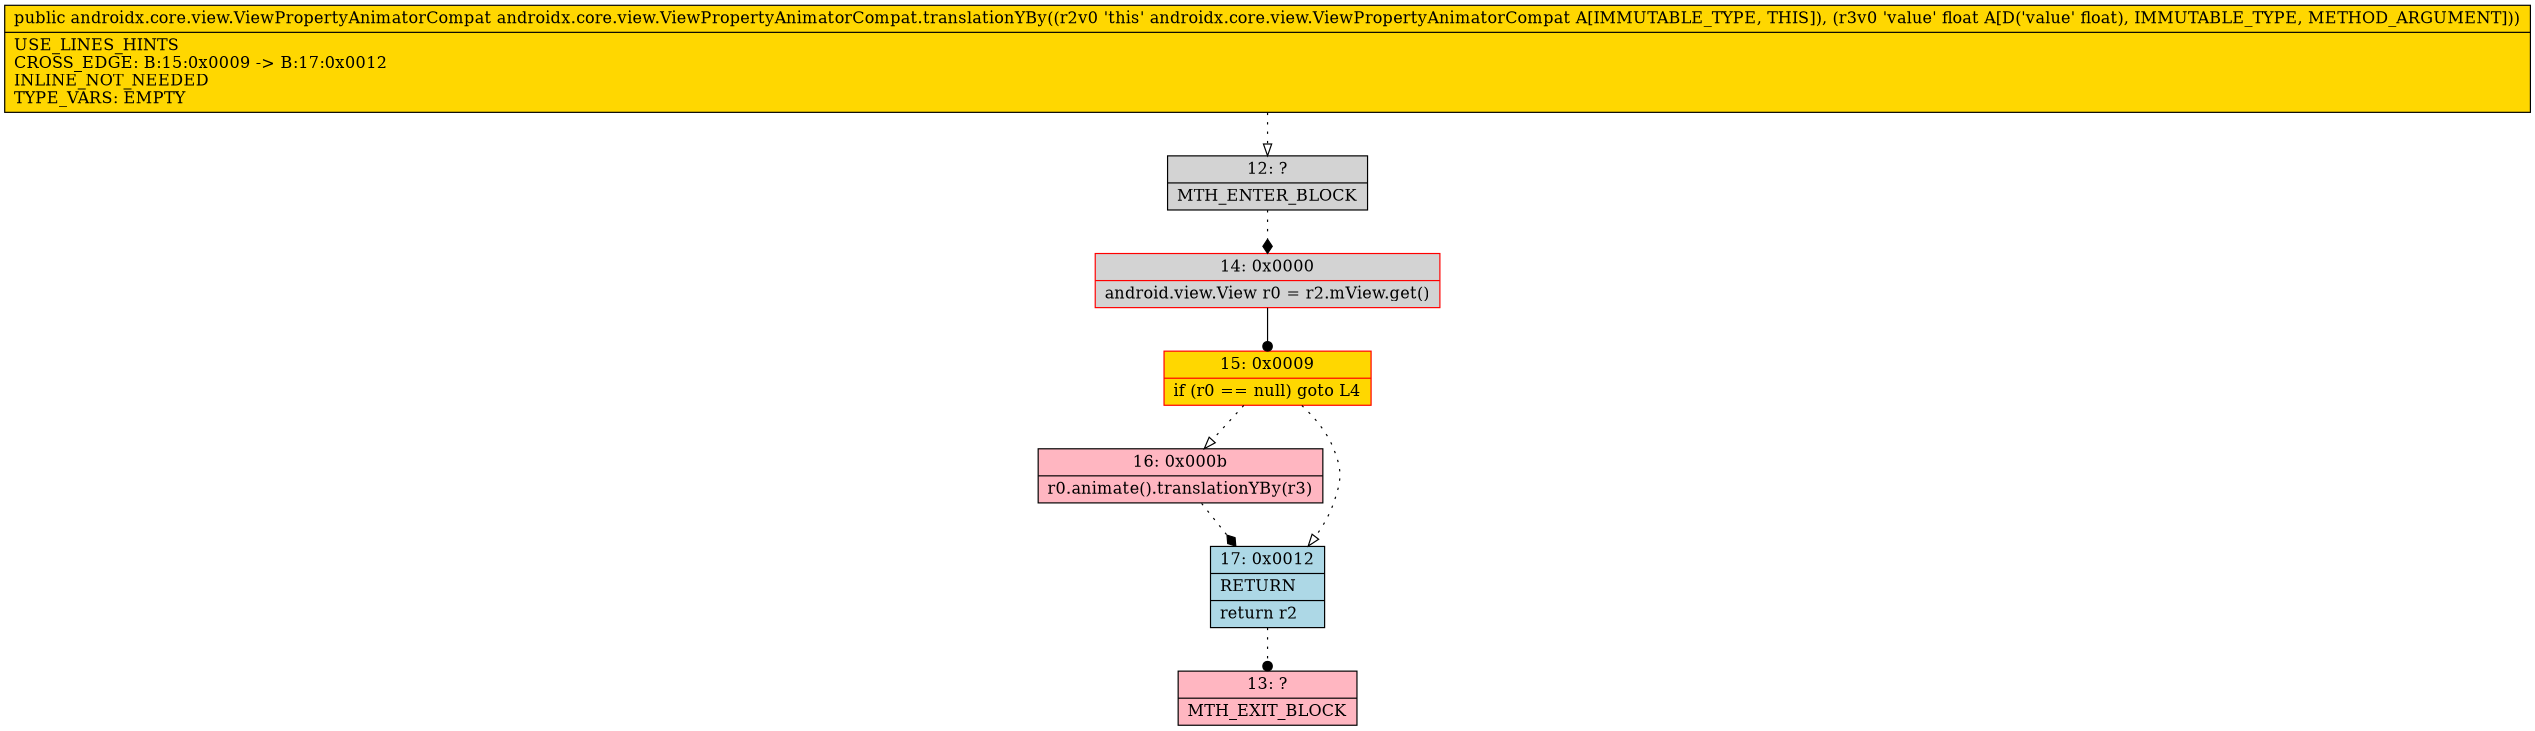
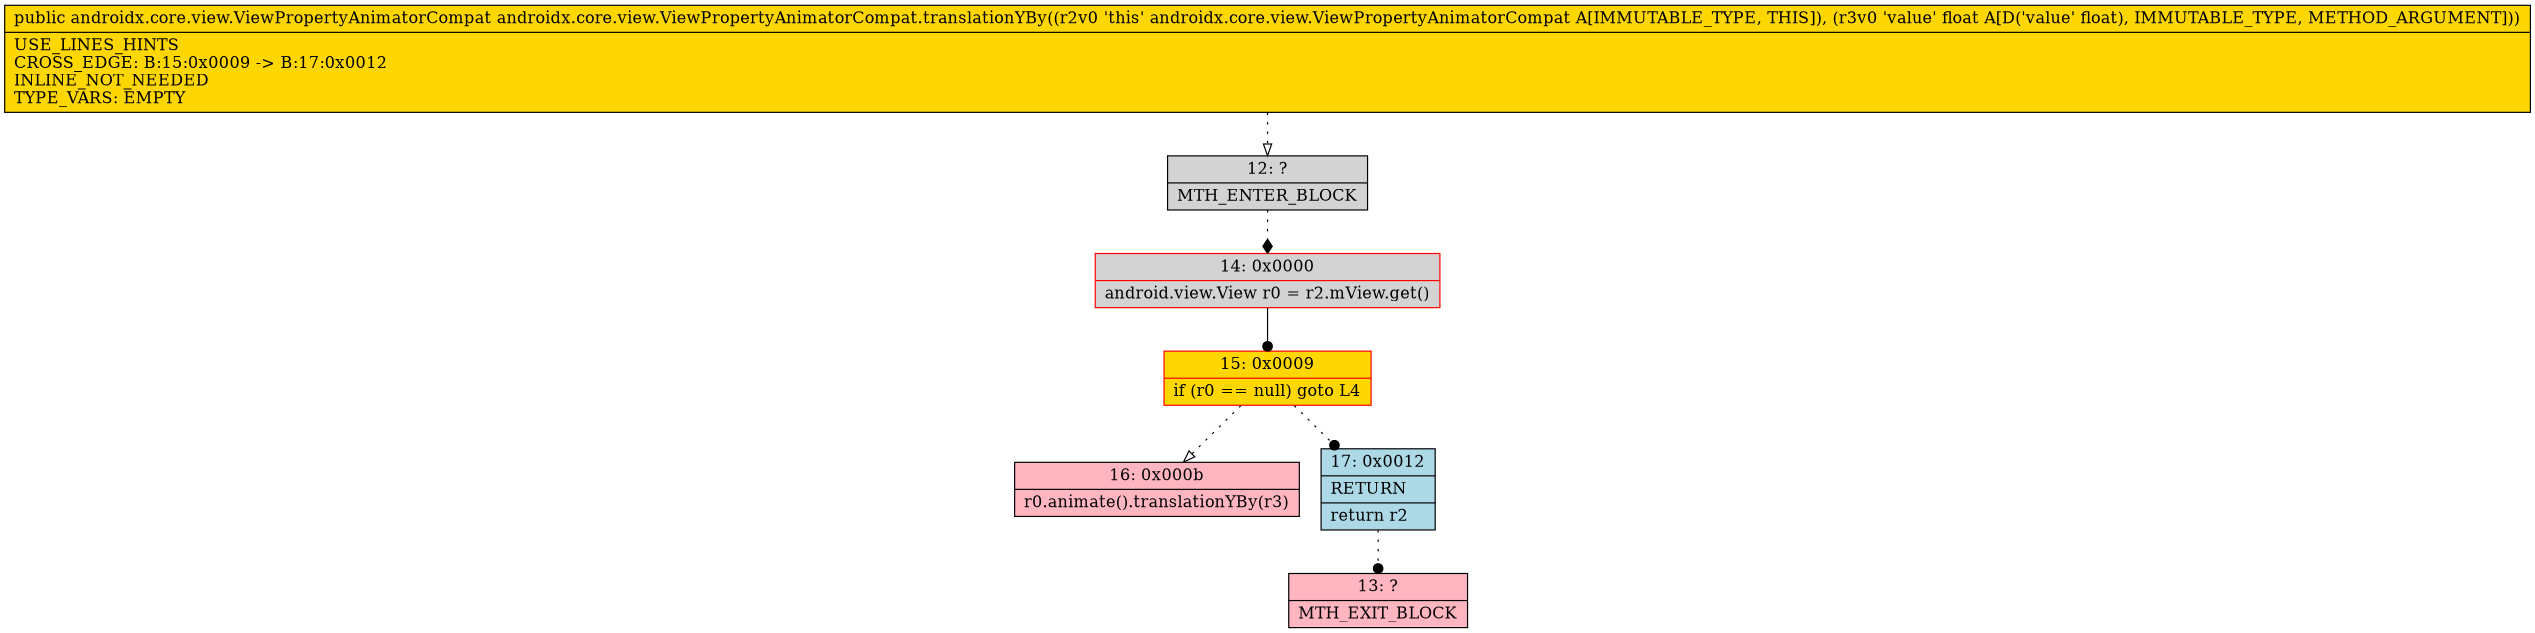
edge "15: 0x0009" -> "17: 0x0012": arrowhead onormal -> dot
edge "16: 0x000b" -> "17: 0x0012": removed
